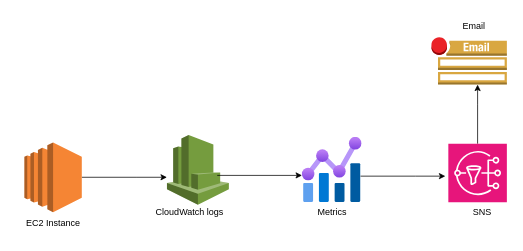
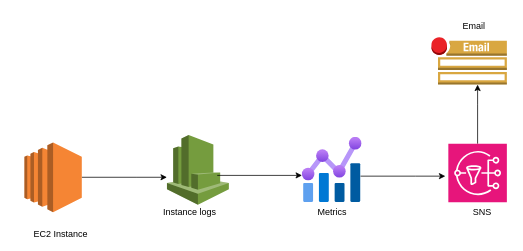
node "CloudWatch logs": label "CloudWatch logs" -> "Instance logs"
node "EC2 Instance": moved (53, 223) -> (61, 234)
